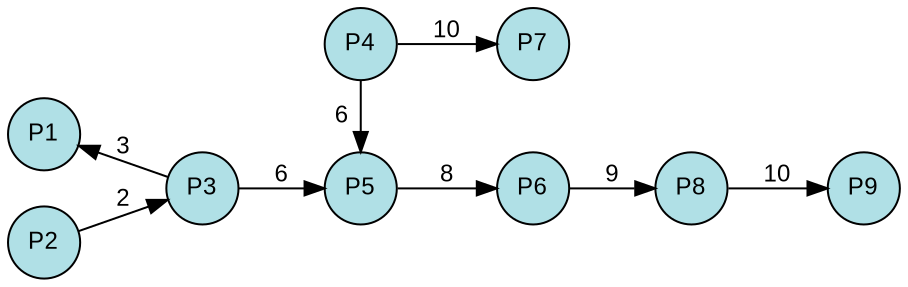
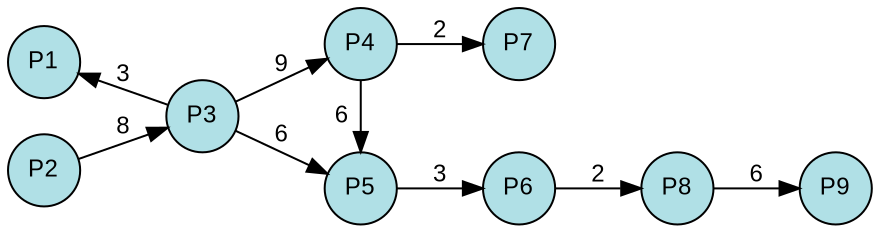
edge "P4" -> "P7": label "10" -> "2"
edge "P3" -> "P4": added, label "9"
edge "P5" -> "P6": label "8" -> "3"
edge "P6" -> "P8": label "9" -> "2"
edge "P8" -> "P9": label "10" -> "6"
edge "P2" -> "P3": label "2" -> "8"
